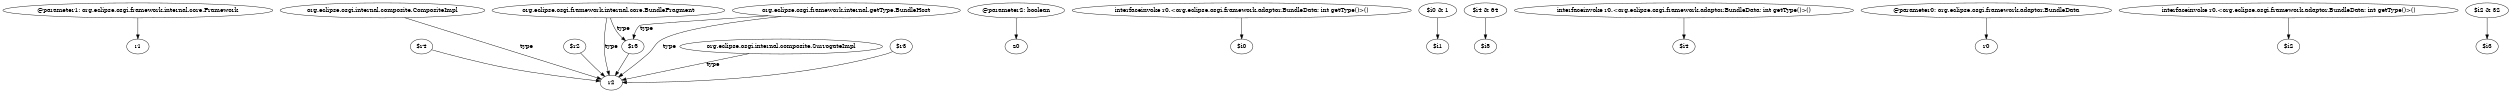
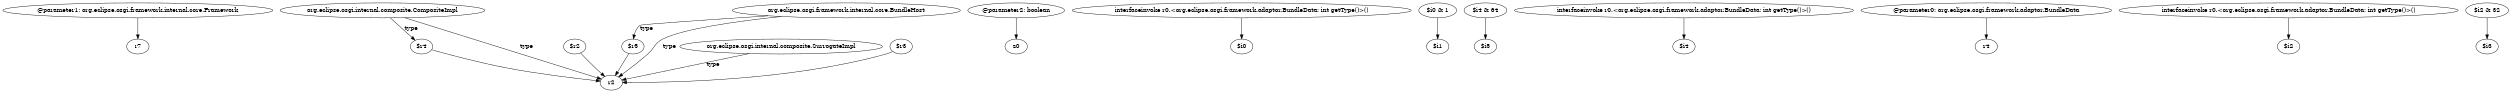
node "org.eclipse.osgi.framework.internal.core.BundleFragment": removed
node "org.eclipse.osgi.framework.internal.getType.BundleHost": label "org.eclipse.osgi.framework.internal.getType.BundleHost" -> "org.eclipse.osgi.framework.internal.core.BundleHost"
edge "org.eclipse.osgi.internal.composite.CompositeImpl" -> "$r4": added, label "type"
node "r1": label "r1" -> "r7"
node "r0": label "r0" -> "r4"
